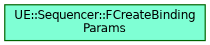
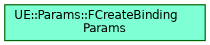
node "UE::Sequencer::FCreateBinding Params": label "UE::Sequencer::FCreateBinding Params" -> "UE::Params::FCreateBinding Params"
